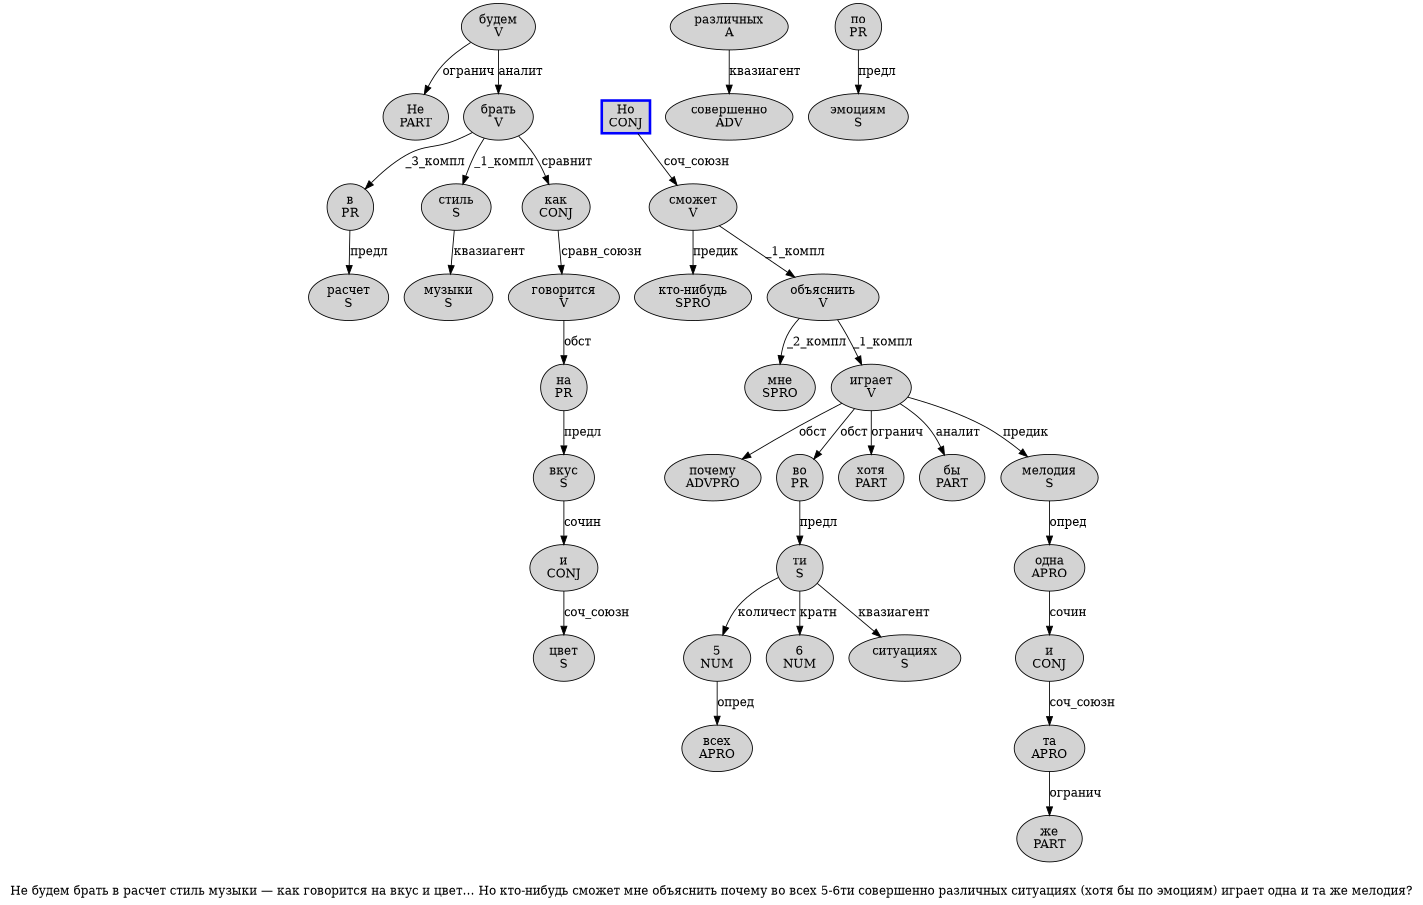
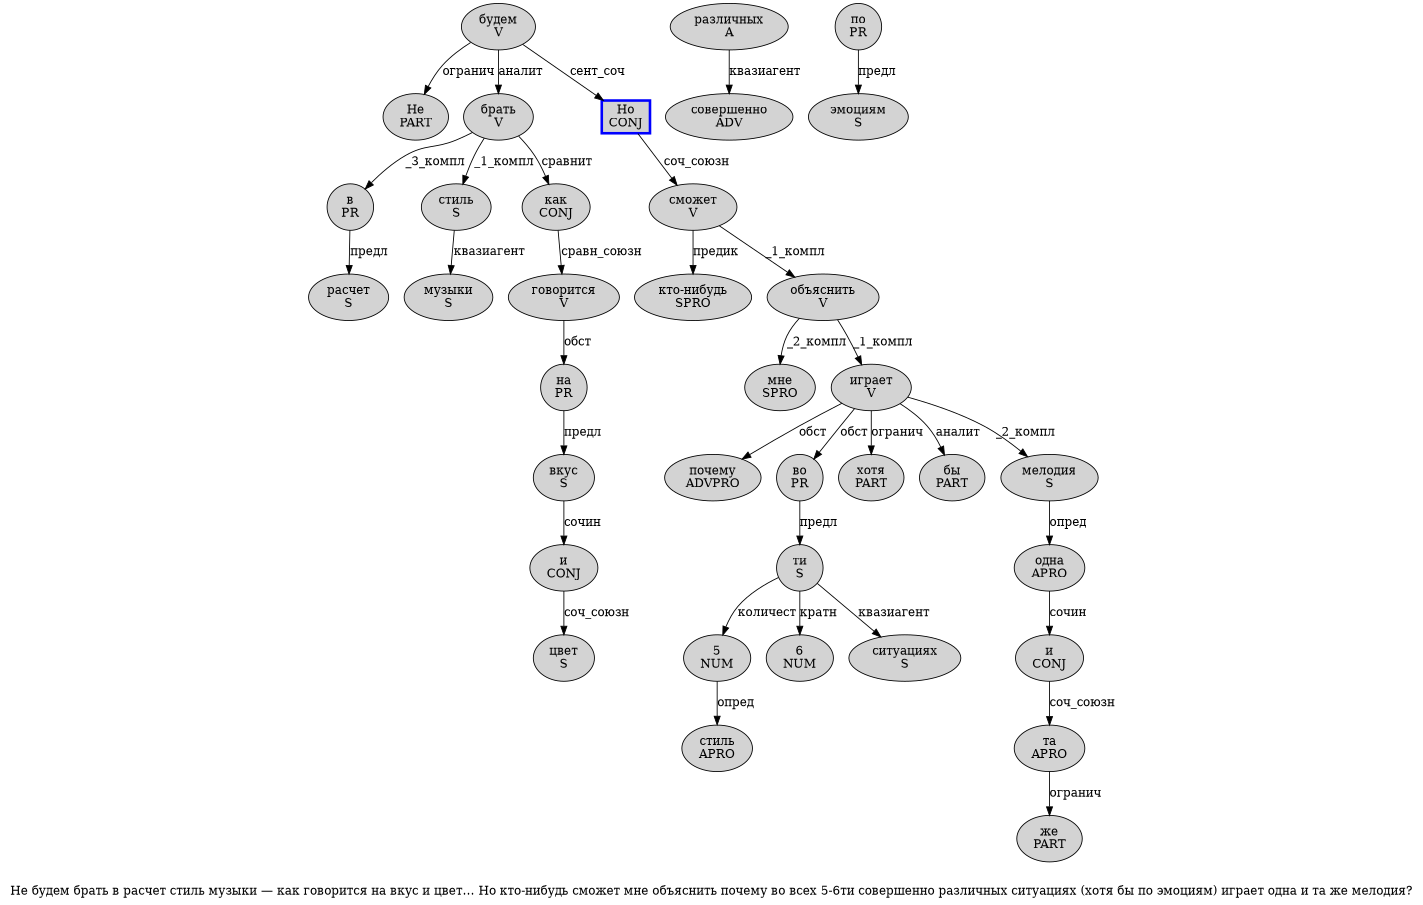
edge "будем V" -> "Но CONJ": added, label "сент_соч"
edge "играет V" -> "мелодия S": label "предик" -> "_2_компл"
node "всех APRO": label "всех APRO" -> "стиль APRO"
